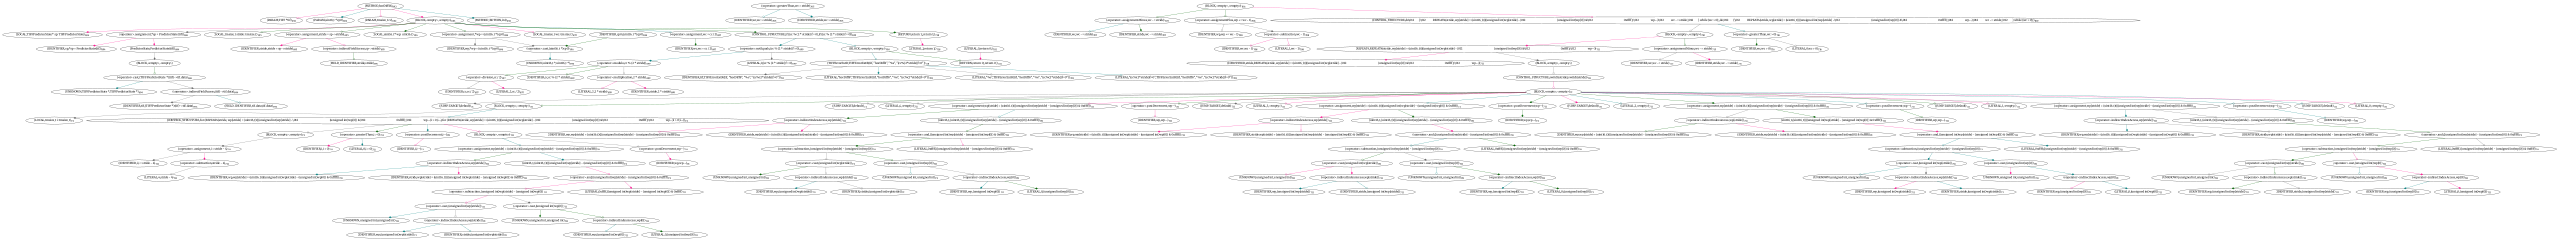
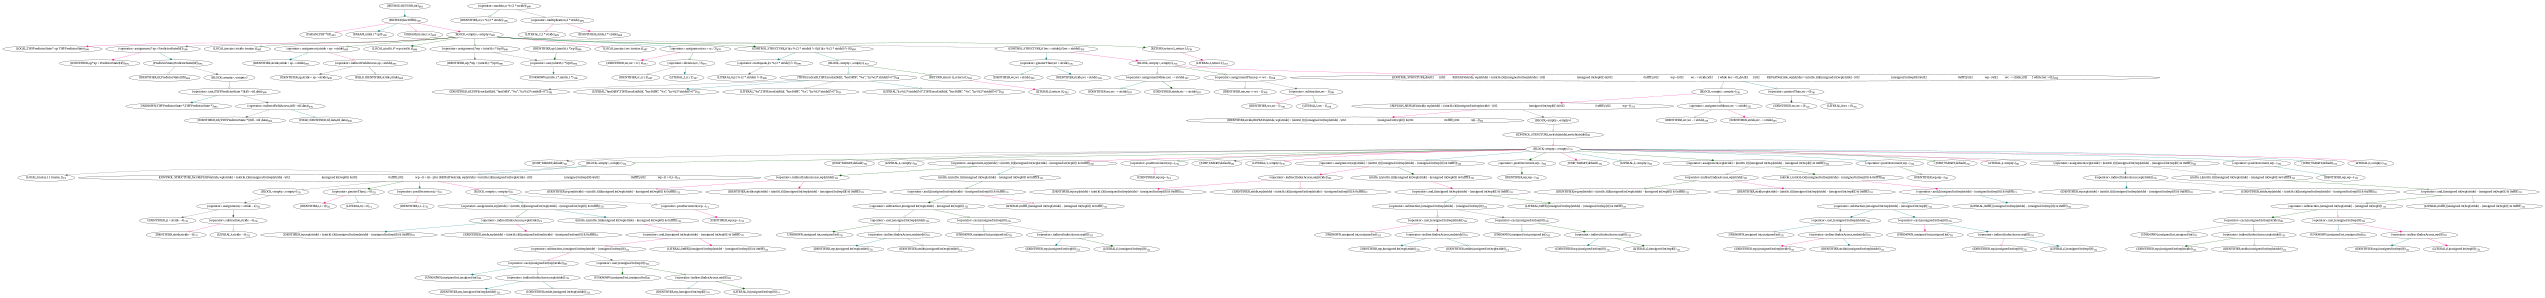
edge "(METHOD,horDiff16)" -> "(METHOD_RETURN,int)": reversed
node "(LOCAL,TIFFPredictorState* sp: TIFFPredictorState)": text "694" -> "394"
edge "(<operator>.assignment,*sp = PredictorState(tif))" -> "(PredictorState,PredictorState(tif))": color deeppink -> teal
edge "(<operator>.assignment,wc = cc / 2)" -> "(IDENTIFIER,wc,wc = cc / 2)": color darkgreen -> deeppink
edge "(<operator>.subtraction,wc - 1)" -> "(LITERAL,1,wc - 1)": color deeppink -> darkgreen
edge "(<operator>.assignment,stride = sp->stride)" -> "(IDENTIFIER,stride,stride = sp->stride)": color deeppink -> teal
node "(CONTROL_STRUCTURE,if (wc > stride),if (wc > stride))": added
edge "(LITERAL,0,return 0;)" -> "(RETURN,return 0;,return 0;)": reversed
edge "(<operator>.notEquals,(cc % (2 * stride)) != 0)" -> "(<operator>.modulo,cc % (2 * stride))": removed
edge "(<operator>.modulo,cc % (2 * stride))" -> "(<operator>.division,cc / 2)": now "(<operator>.assignment,wc = cc / 2)" -> "(<operator>.division,cc / 2)"
node "(IDENTIFIER,tif,PredictorState(tif))": added
node "(IDENTIFIER,sp,stride = sp->stride)": added
edge "(<operator>.division,cc / 2)" -> "(LITERAL,2,cc / 2)": color deeppink -> teal
edge "(<operator>.greaterThan,i > 0)" -> "(LITERAL,0,i > 0)": arrowhead diamond -> odot
edge "(<operator>.assignment,i = stride - 4)" -> "(<operator>.subtraction,stride - 4)": color deeppink -> darkgreen
node "(IDENTIFIER,stride,stride - 4)": added
